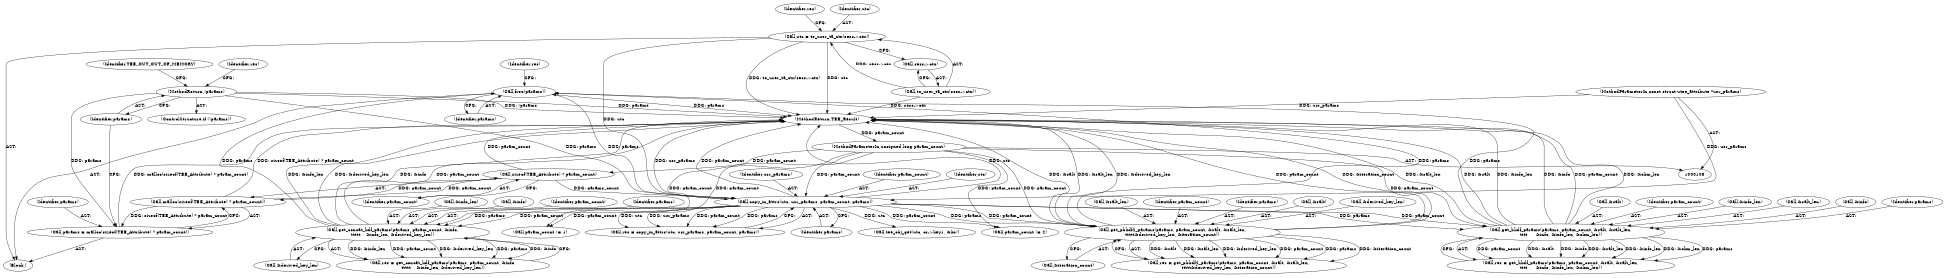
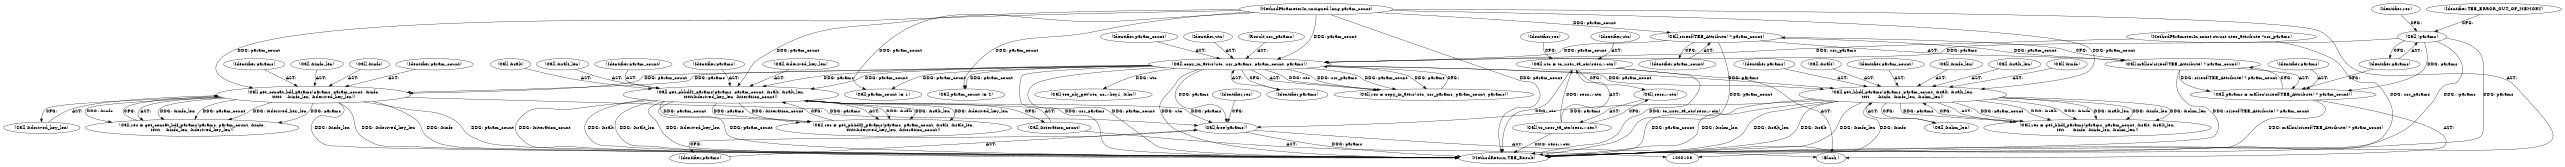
node "(Identifier,TEE_OUT_OUT_OF_MEMORY)": label "(Identifier,TEE_OUT_OUT_OF_MEMORY)" -> "(Identifier,TEE_ERROR_OUT_OF_MEMORY)"
edge "(Call,utc = to_user_ta_ctx(sess->ctx))" -> "(Call,copy_in_attrs(utc, usr_params, param_count, params))": removed, label "DDG: utc"
node "(MethodReturn,!params)": label "(MethodReturn,!params)" -> "(Call,!params)"
node "(ControlStructure,if (!params))": removed
node "(Call,&okm_len)": added
edge "(MethodParameterIn,const struct utee_attribute *usr_params)" -> "1000108": now "(Call,&iteration_count)" -> "1000108"
edge "(MethodReturn,TEE_Result)" -> "(MethodParameterIn,unsigned long param_count)": reversed
node "(Identifier,usr_params)": label "(Identifier,usr_params)" -> "(Result,usr_params)"
edge "(Call,malloc(sizeof(TEE_Attribute) * param_count))" -> "(Call,sizeof(TEE_Attribute) * param_count)": label "DDG: param_count" -> "CFG: "
edge "(Call,sizeof(TEE_Attribute) * param_count)" -> "(Call,copy_in_attrs(utc, usr_params, param_count, params))": label "DDG: params_count" -> "DDG: param_count"
